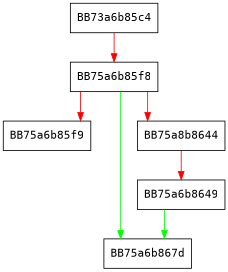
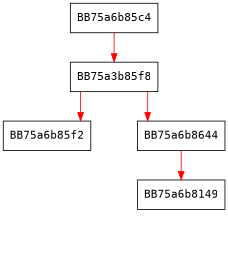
node "BB73a6b85c4": label "BB73a6b85c4" -> "BB75a6b85c4"
node "BB75a6b85f8": label "BB75a6b85f8" -> "BB75a3b85f8"
node "BB75a6b85f9": label "BB75a6b85f9" -> "BB75a6b85f2"
node "BB75a8b8644": label "BB75a8b8644" -> "BB75a6b8644"
node "BB75a6b8649": label "BB75a6b8649" -> "BB75a6b8149"
node "BB75a6b867d": removed
